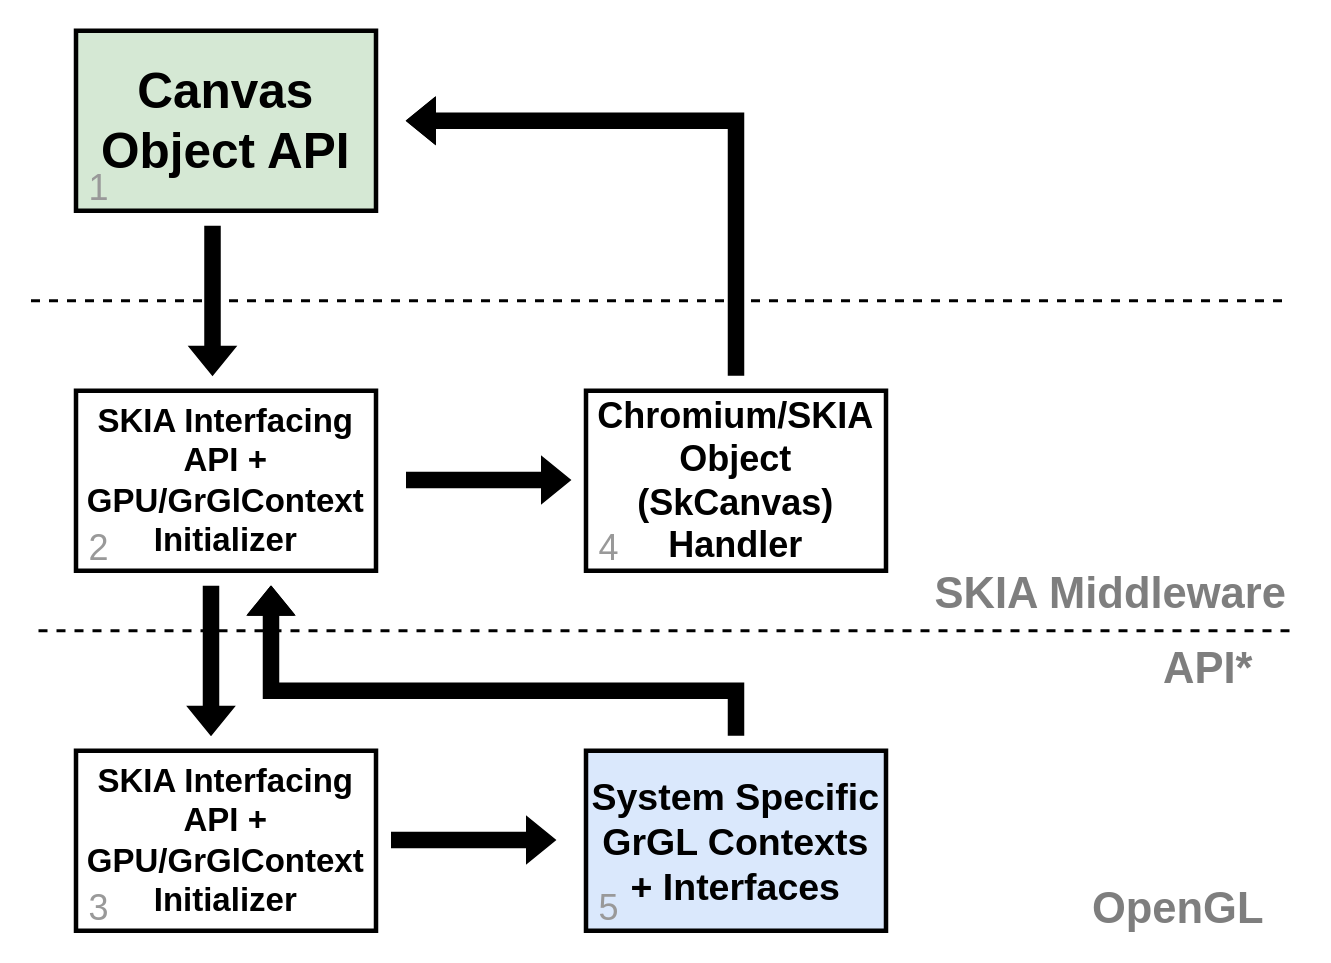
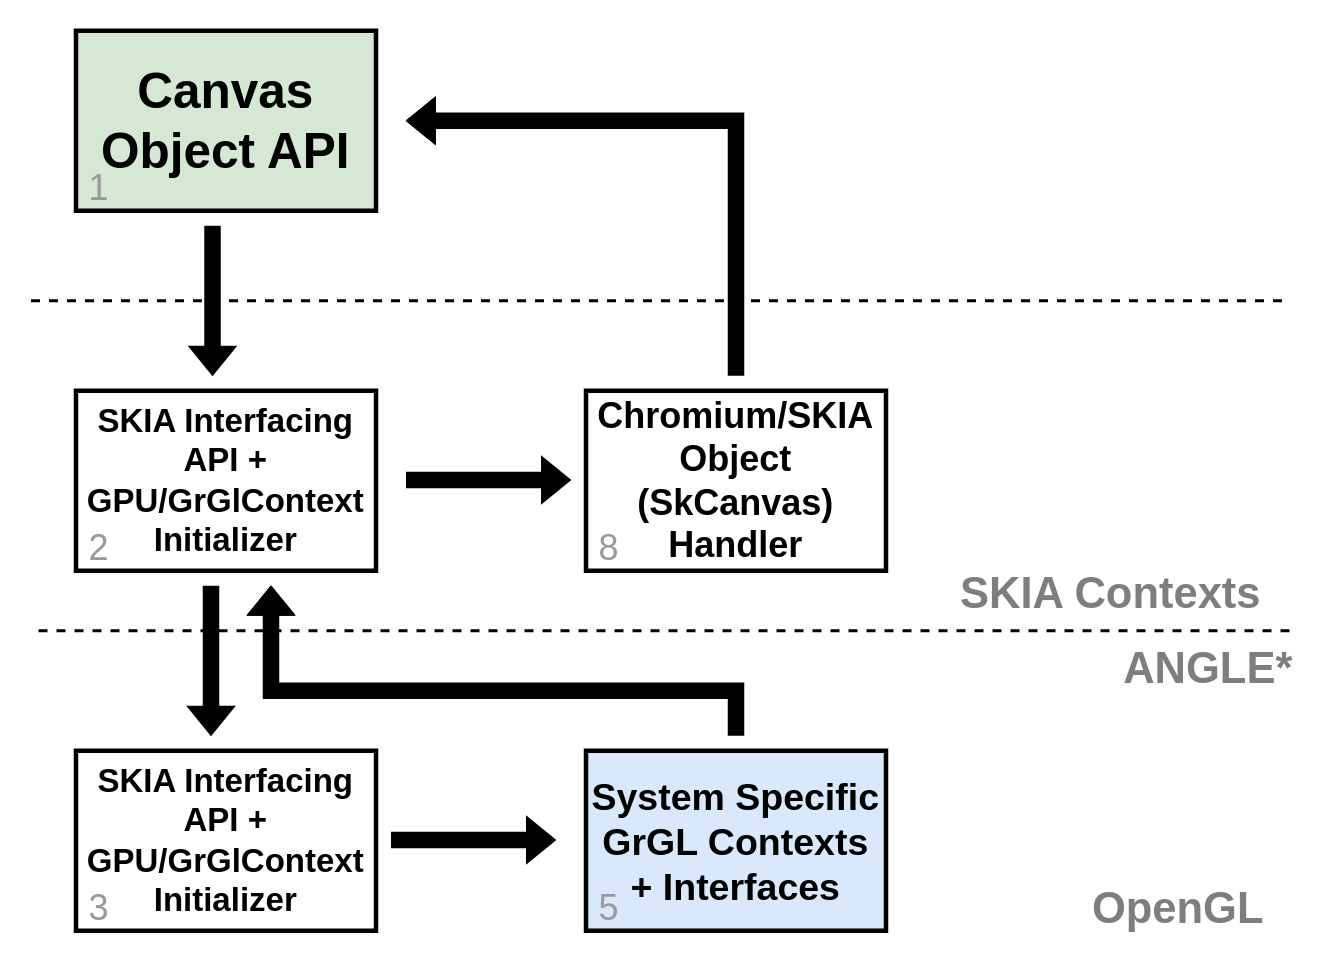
node "4": label "4" -> "8"
node "SKIA Middleware": label "SKIA Middleware" -> "SKIA Contexts"
node "API*": label "API*" -> "ANGLE*"
